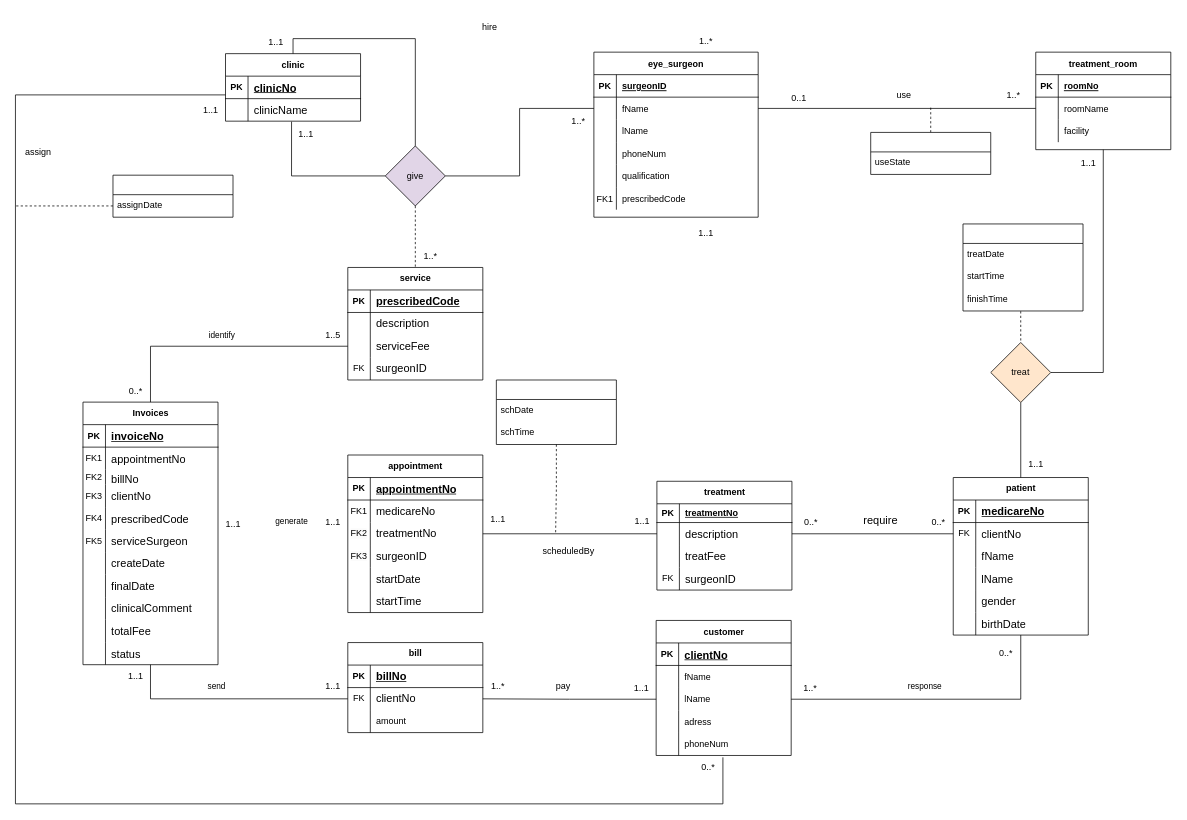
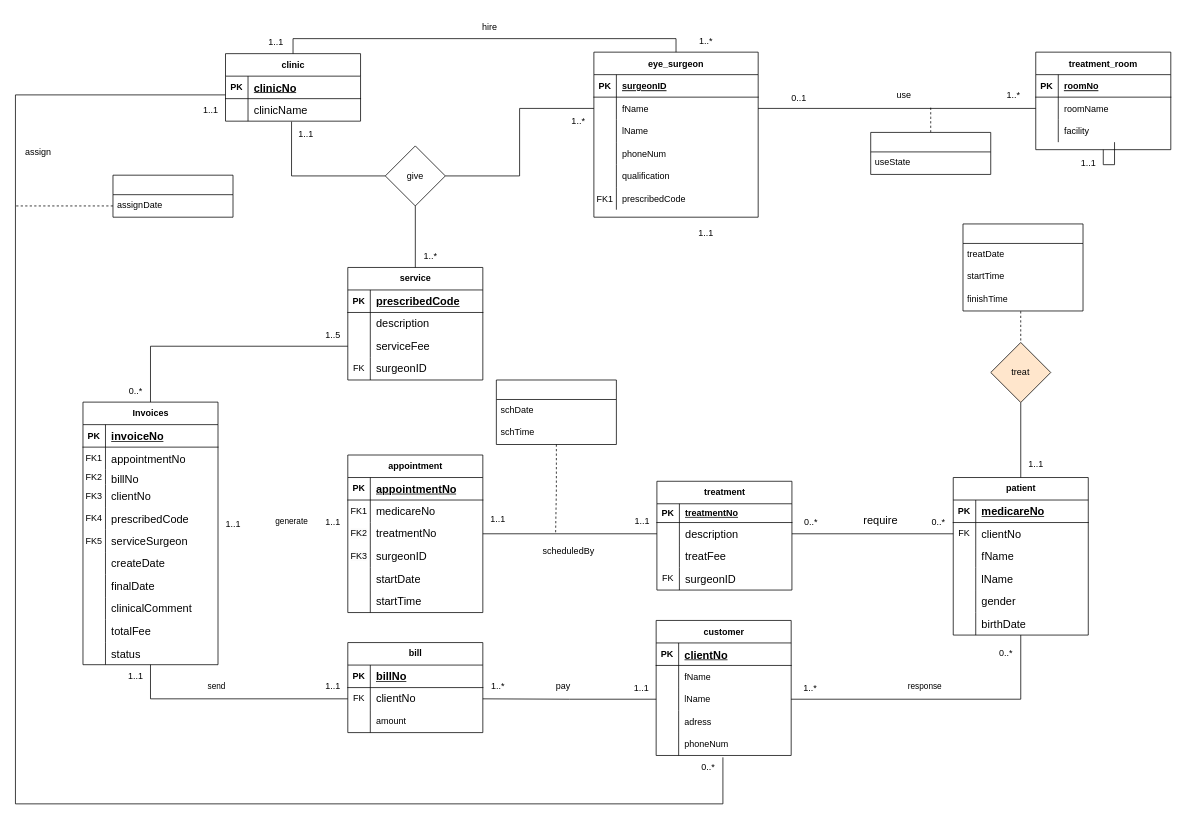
edge "clinic" -- "give": now "clinic" -- "eye_surgeon"
node "give": fillcolor #e1d5e7 -> #ffffff
edge "give" -- "service": style dashed -> solid
edge "treatment_room" -- "treat": now "treatment_room" -- "facility"
node "identify": removed
